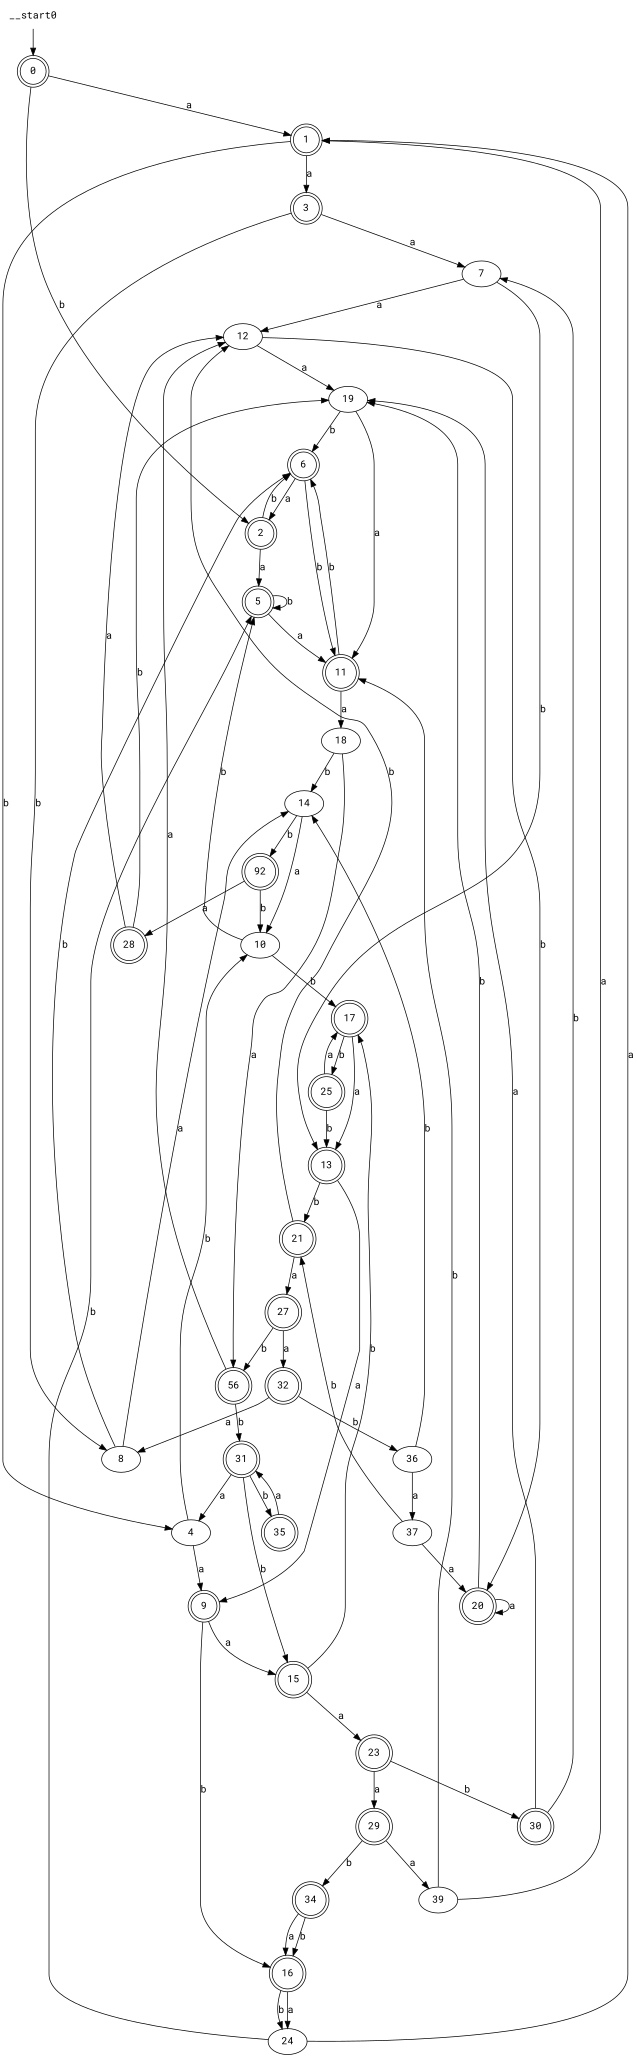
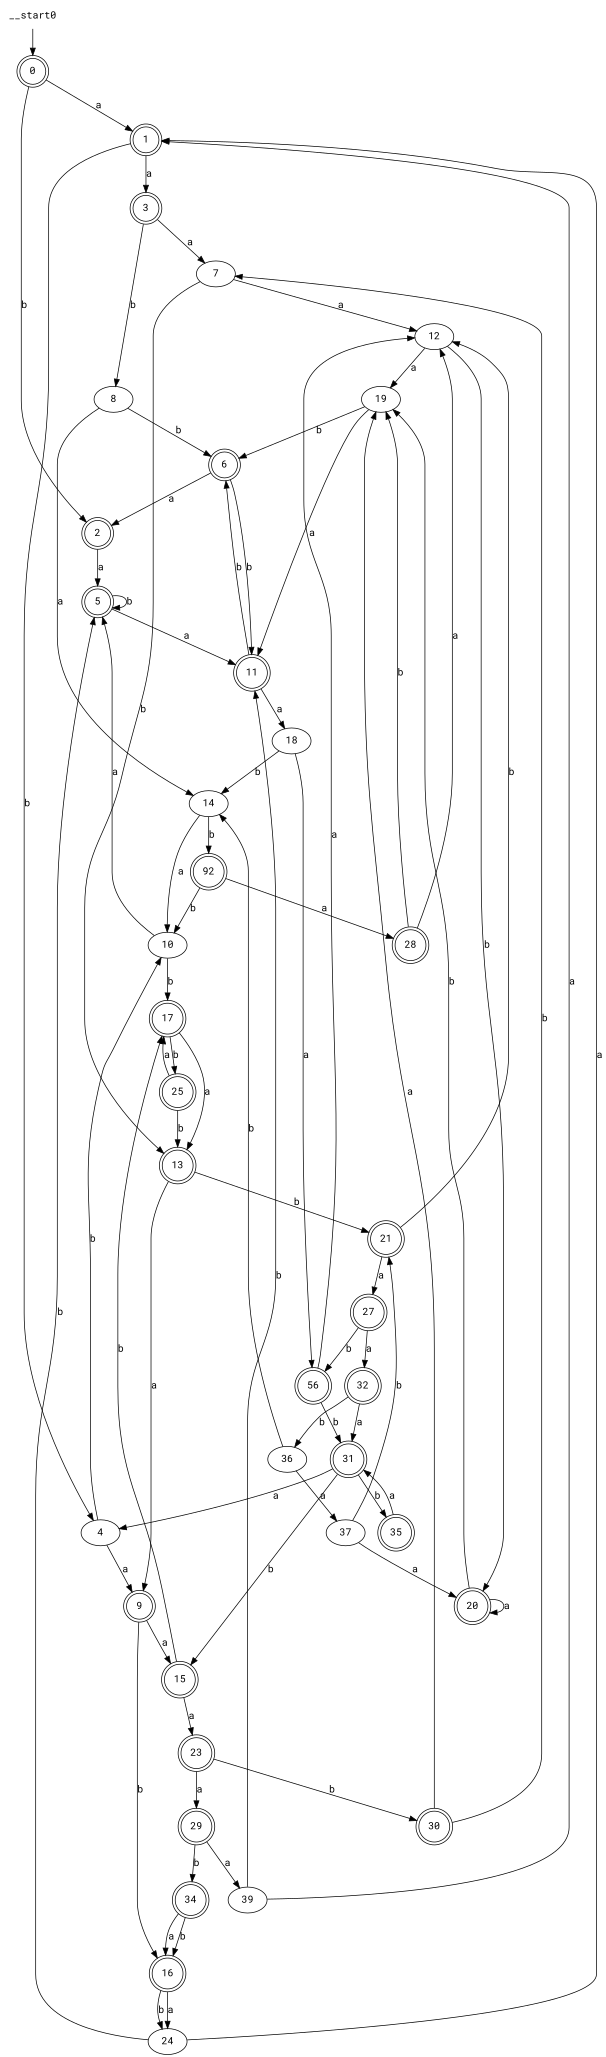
edge "2" -> "6": removed, label "b"
edge "10" -> "5": label "b" -> "a"
edge "32" -> "8": now "32" -> "31"
